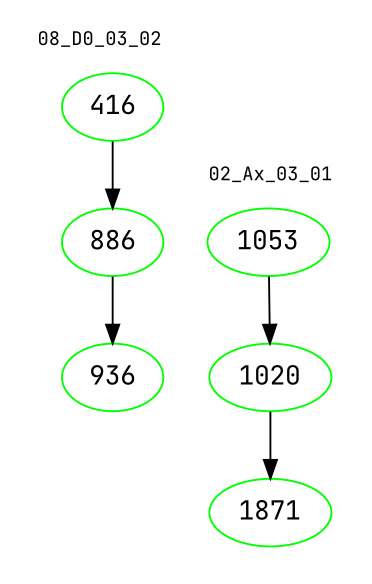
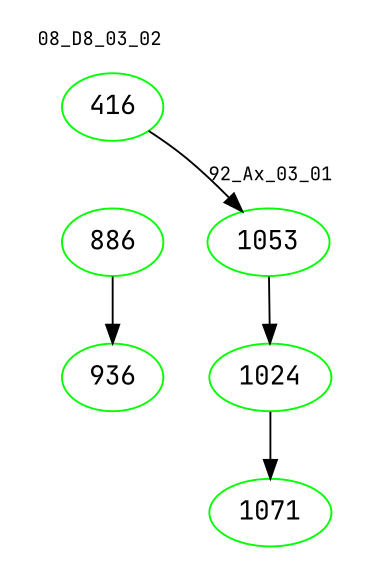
cluster "08_D0_03_02": label "08_D0_03_02" -> "08_D8_03_02"
edge "416" -> "886": now "416" -> "1053"
cluster "02_Ax_03_01": label "02_Ax_03_01" -> "92_Ax_03_01"
node "1020": label "1020" -> "1024"
node "1871": label "1871" -> "1071"
